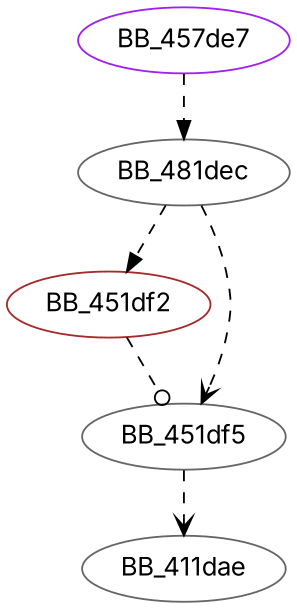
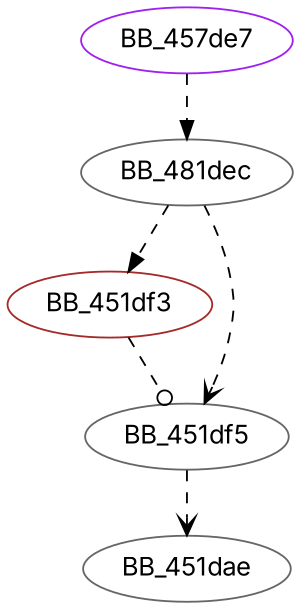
node "BB_451df2": label "BB_451df2" -> "BB_451df3"
node "BB_411dae": label "BB_411dae" -> "BB_451dae"
